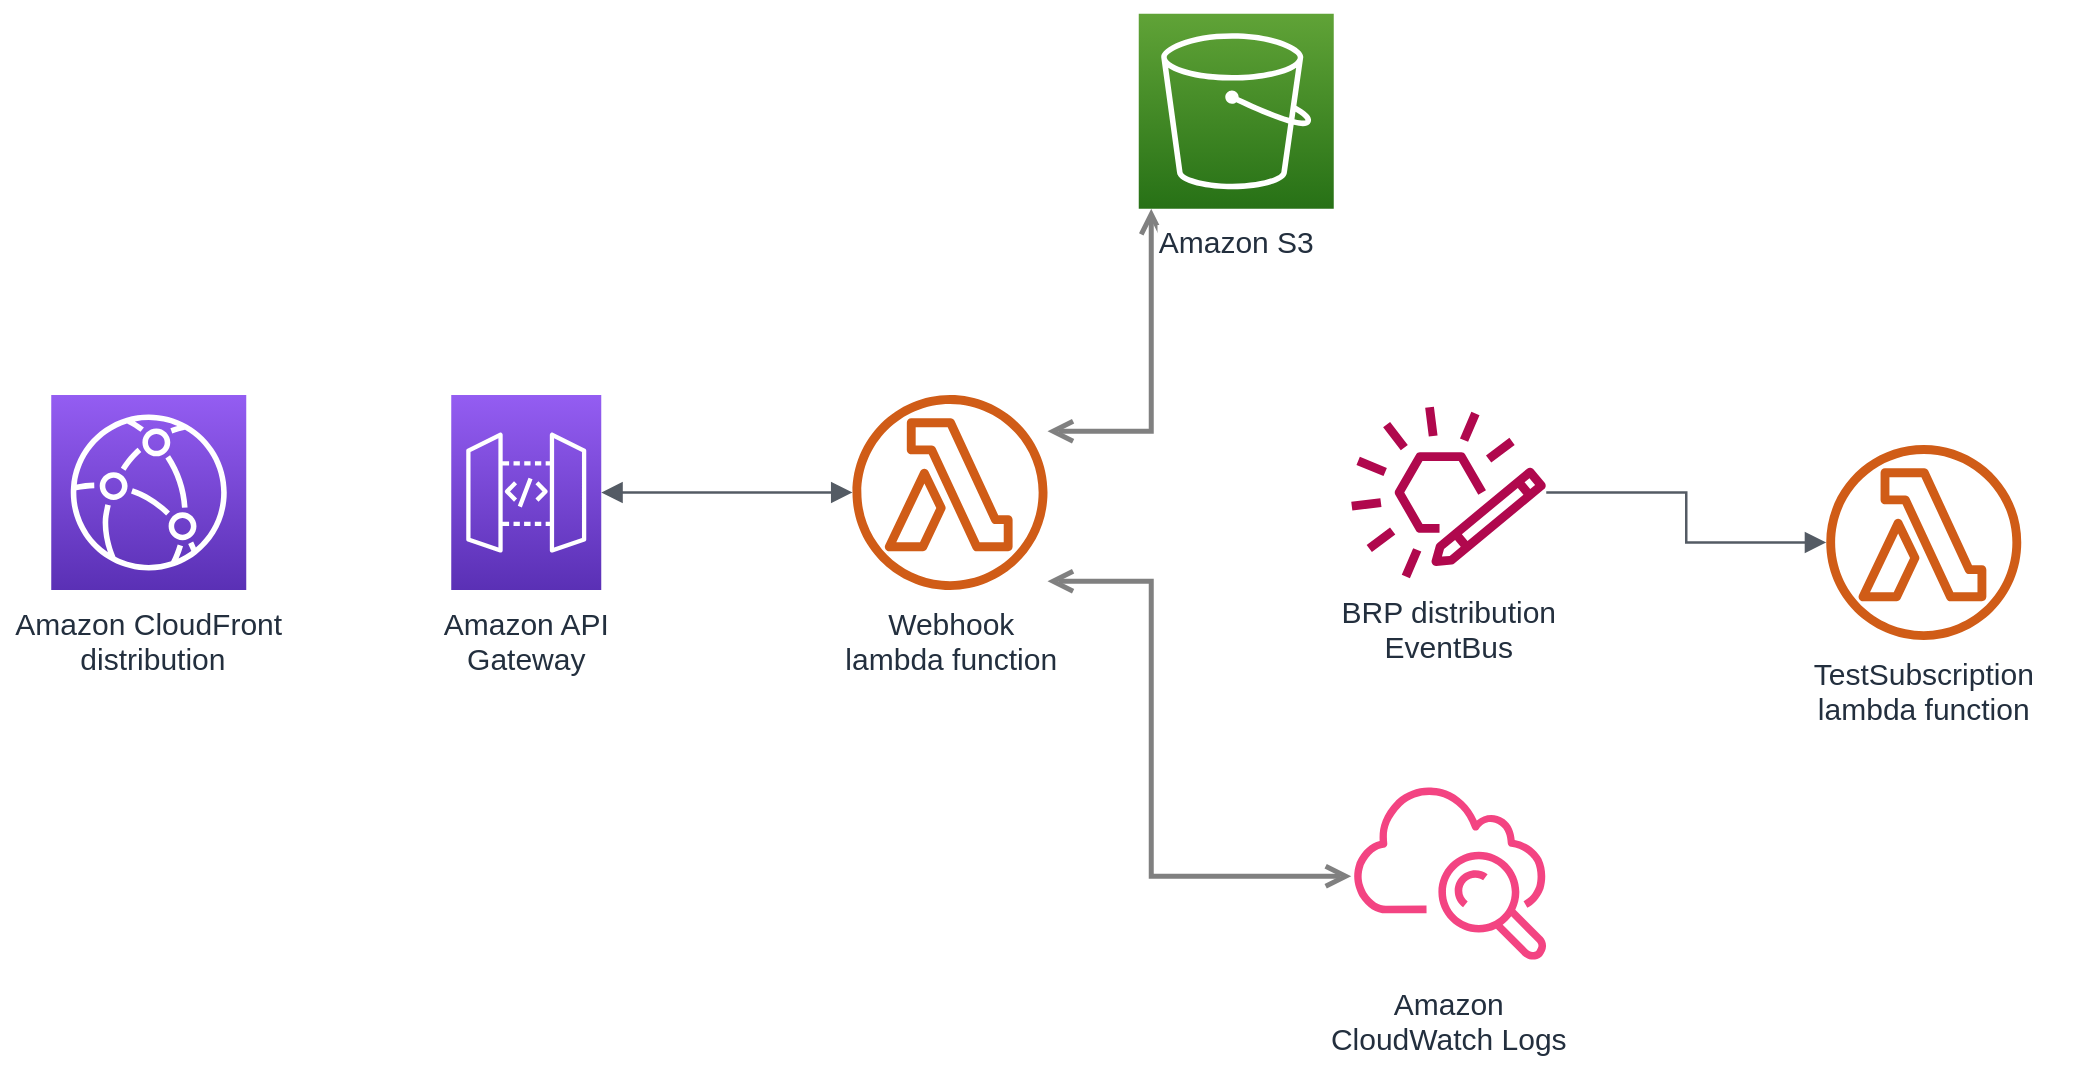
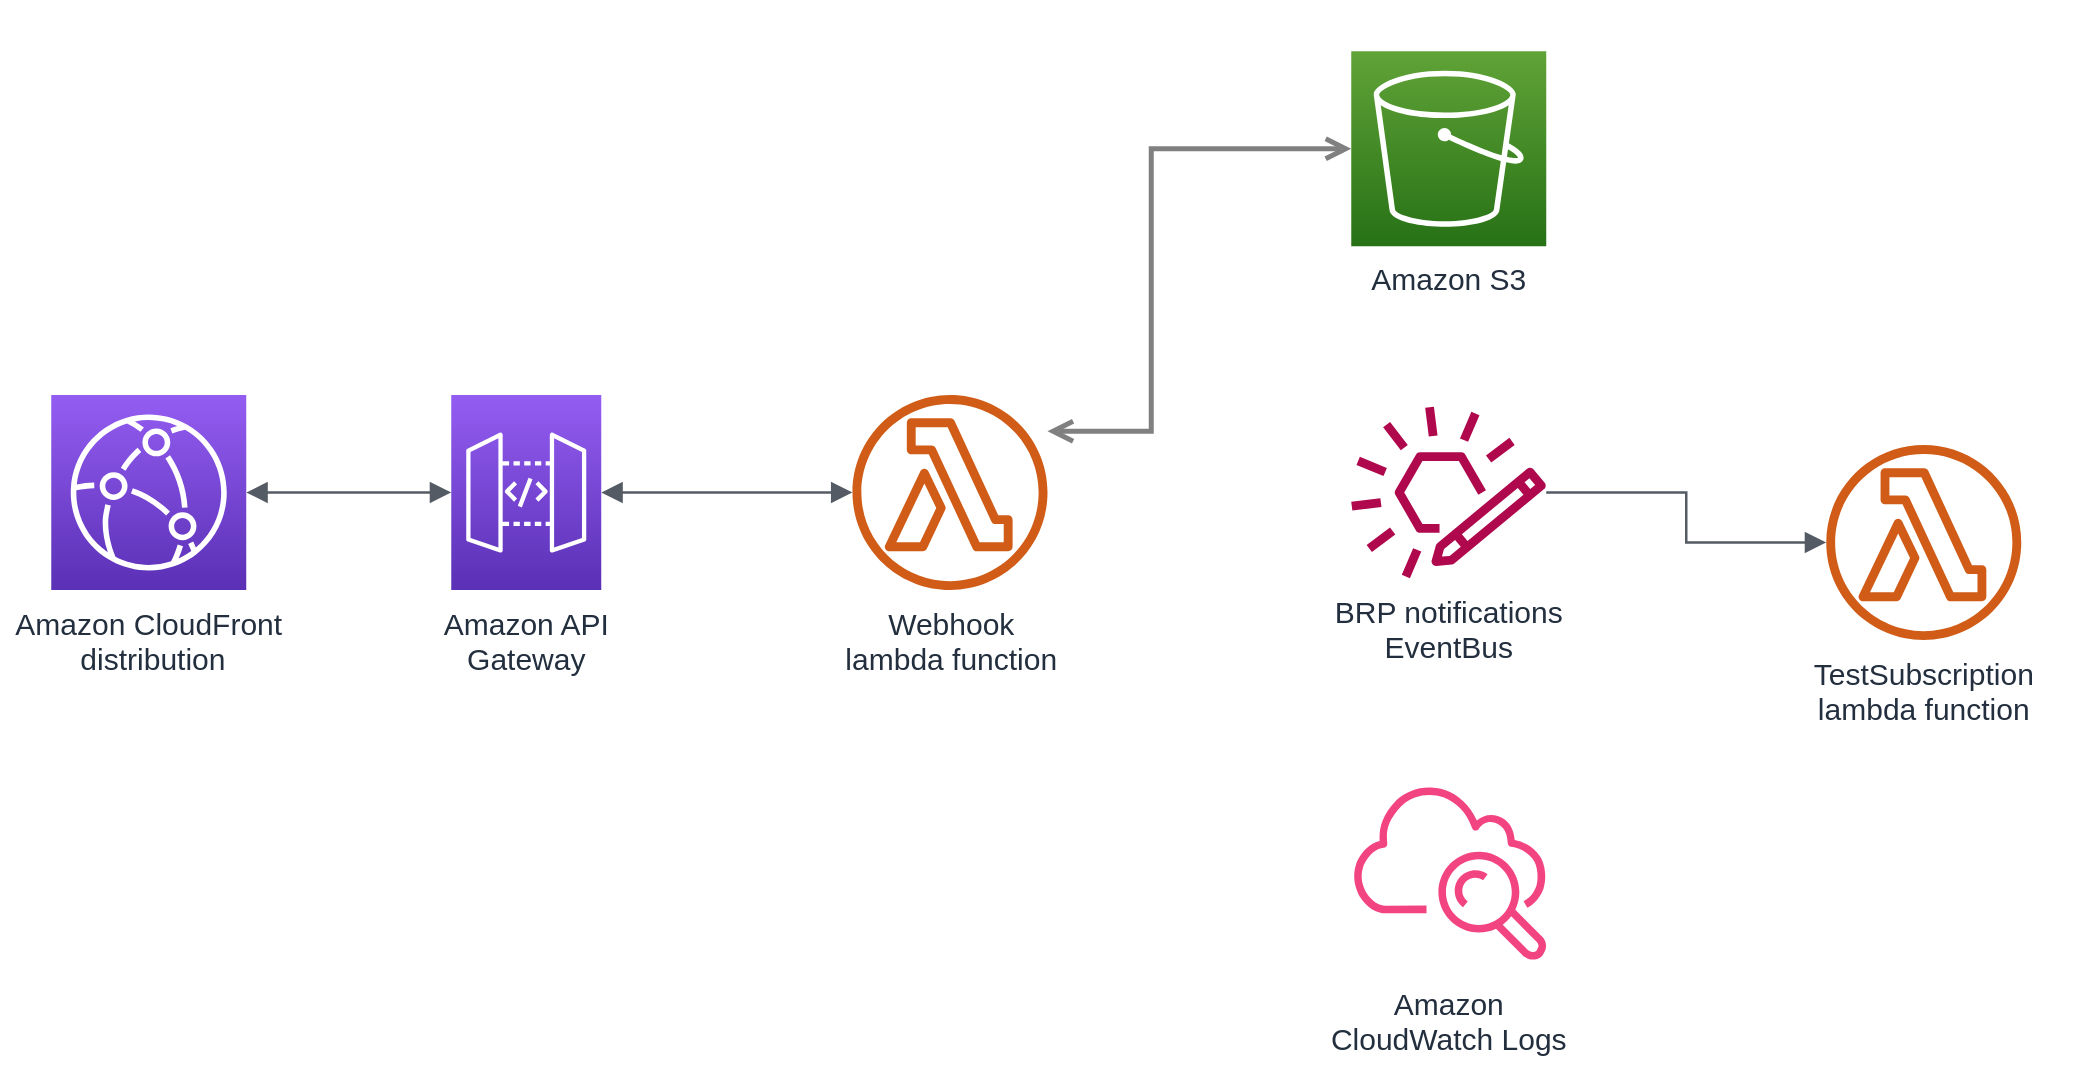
node "Amazon S3": moved (1236, 111) -> (1449, 149)
edge "Amazon CloudFront distribution" -- "Amazon API Gateway": added
node "BRP distribution EventBus": label "BRP distribution EventBus" -> "BRP notifications EventBus"
edge "Webhook lambda function" -- "Amazon CloudWatch Logs": removed
